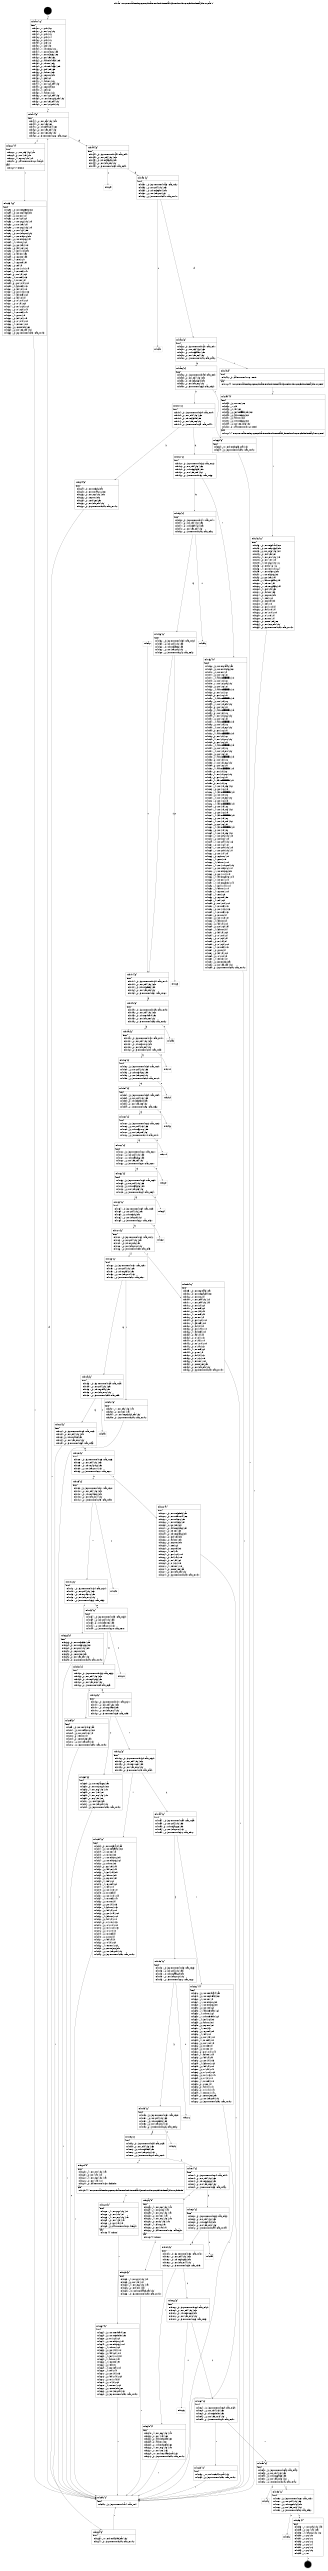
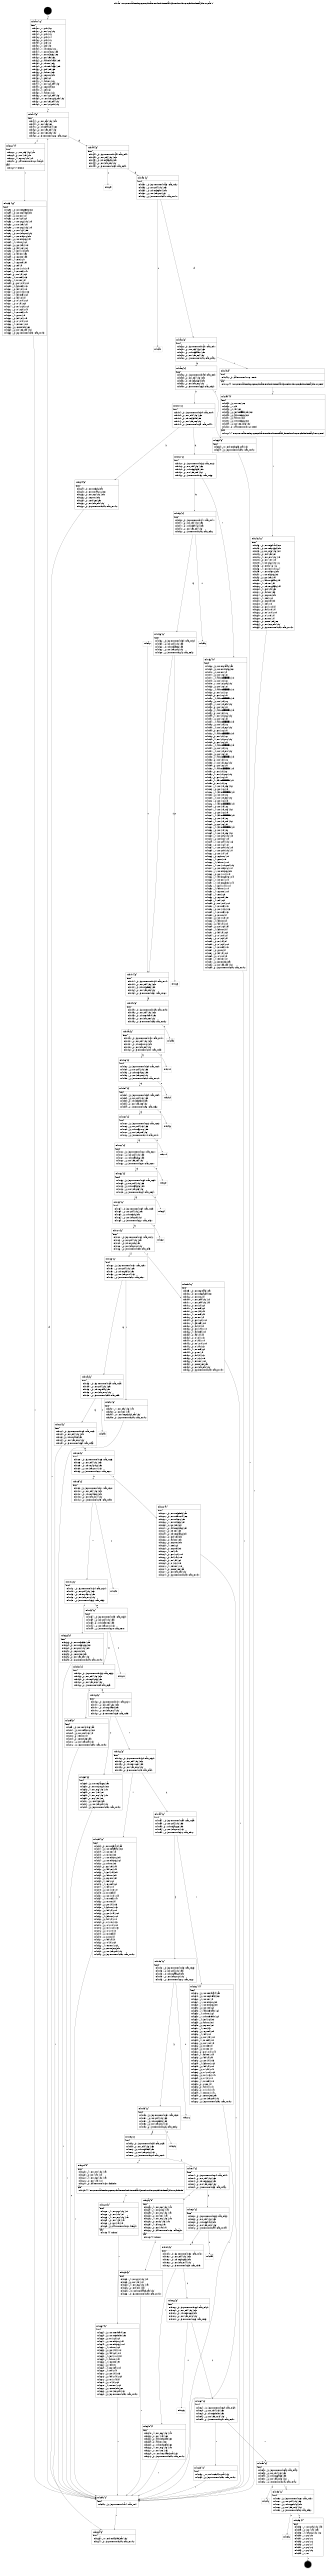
edge "0x401b90 [28]" -> "0x401bac [28]": removed, label "15"
edge "0x40233a [15]" -> "0x402b92 [5]": reversed
